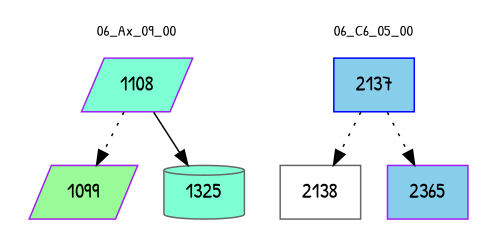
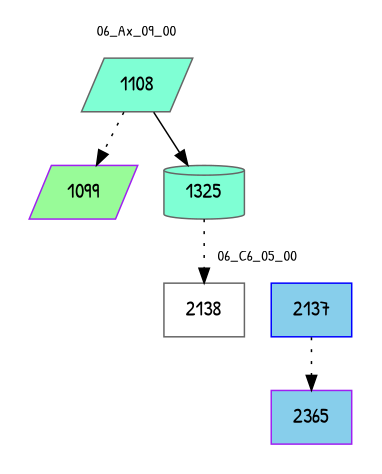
node "1108": color purple -> gray40
edge "2137" -> "2138": now "1325" -> "2138"
